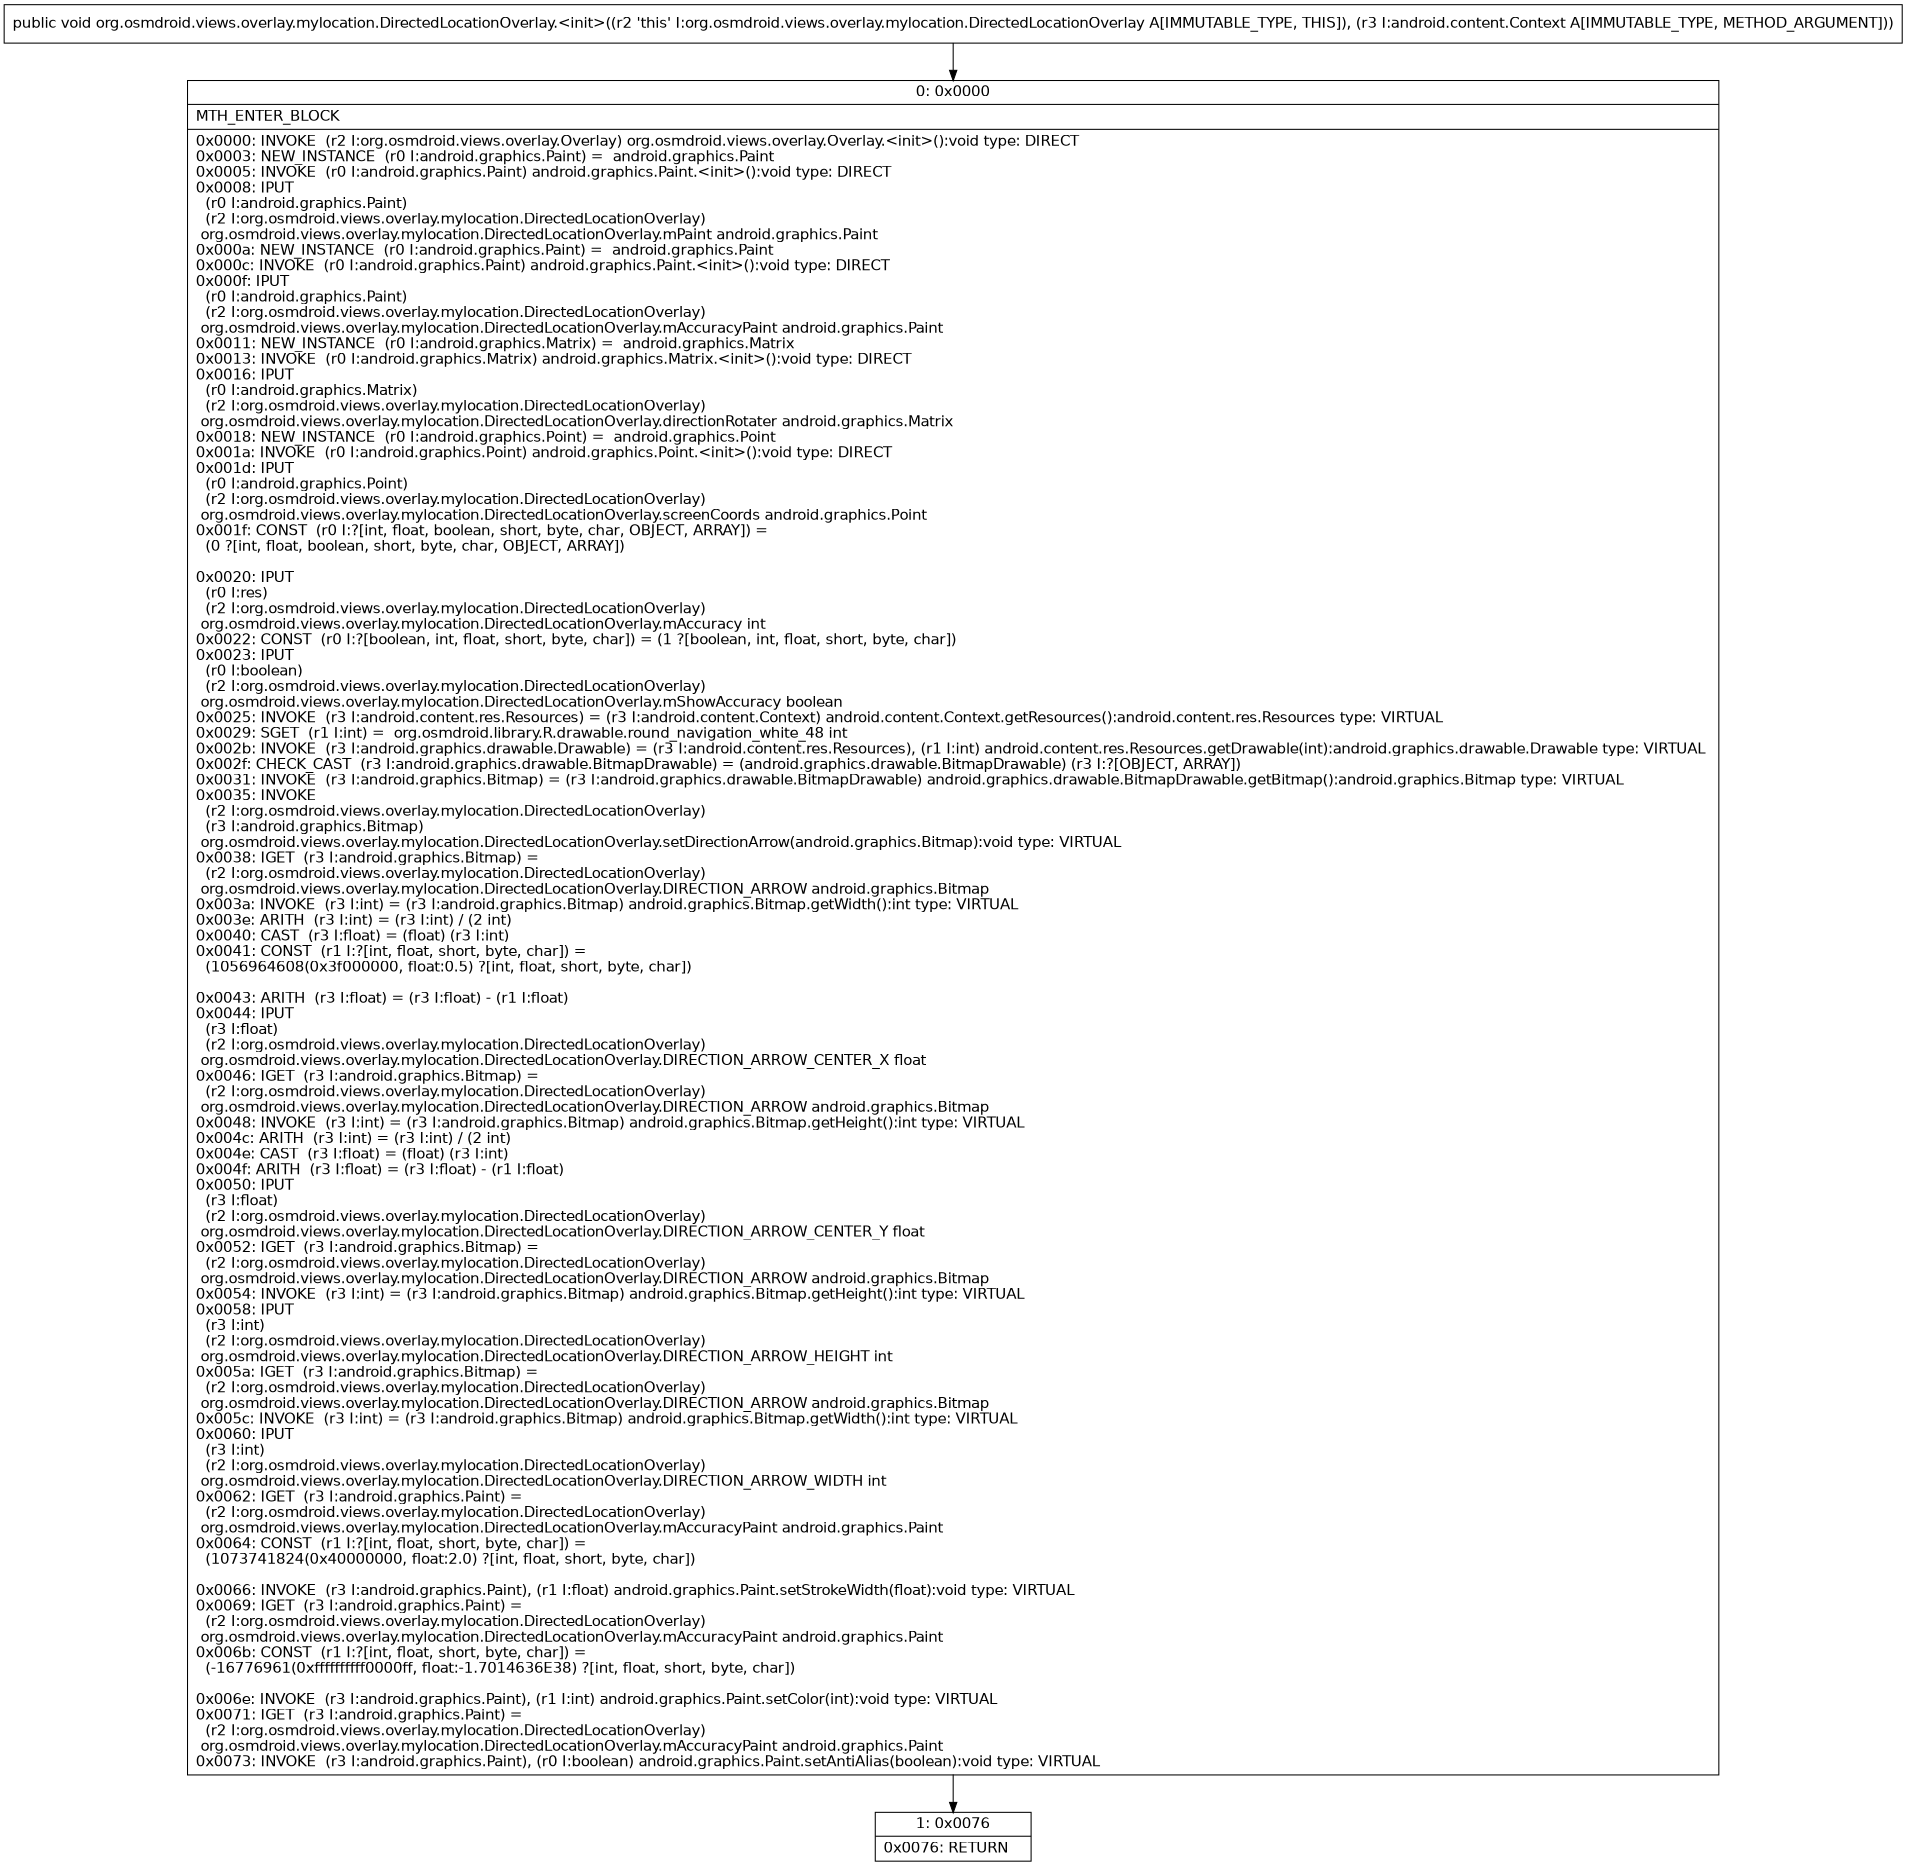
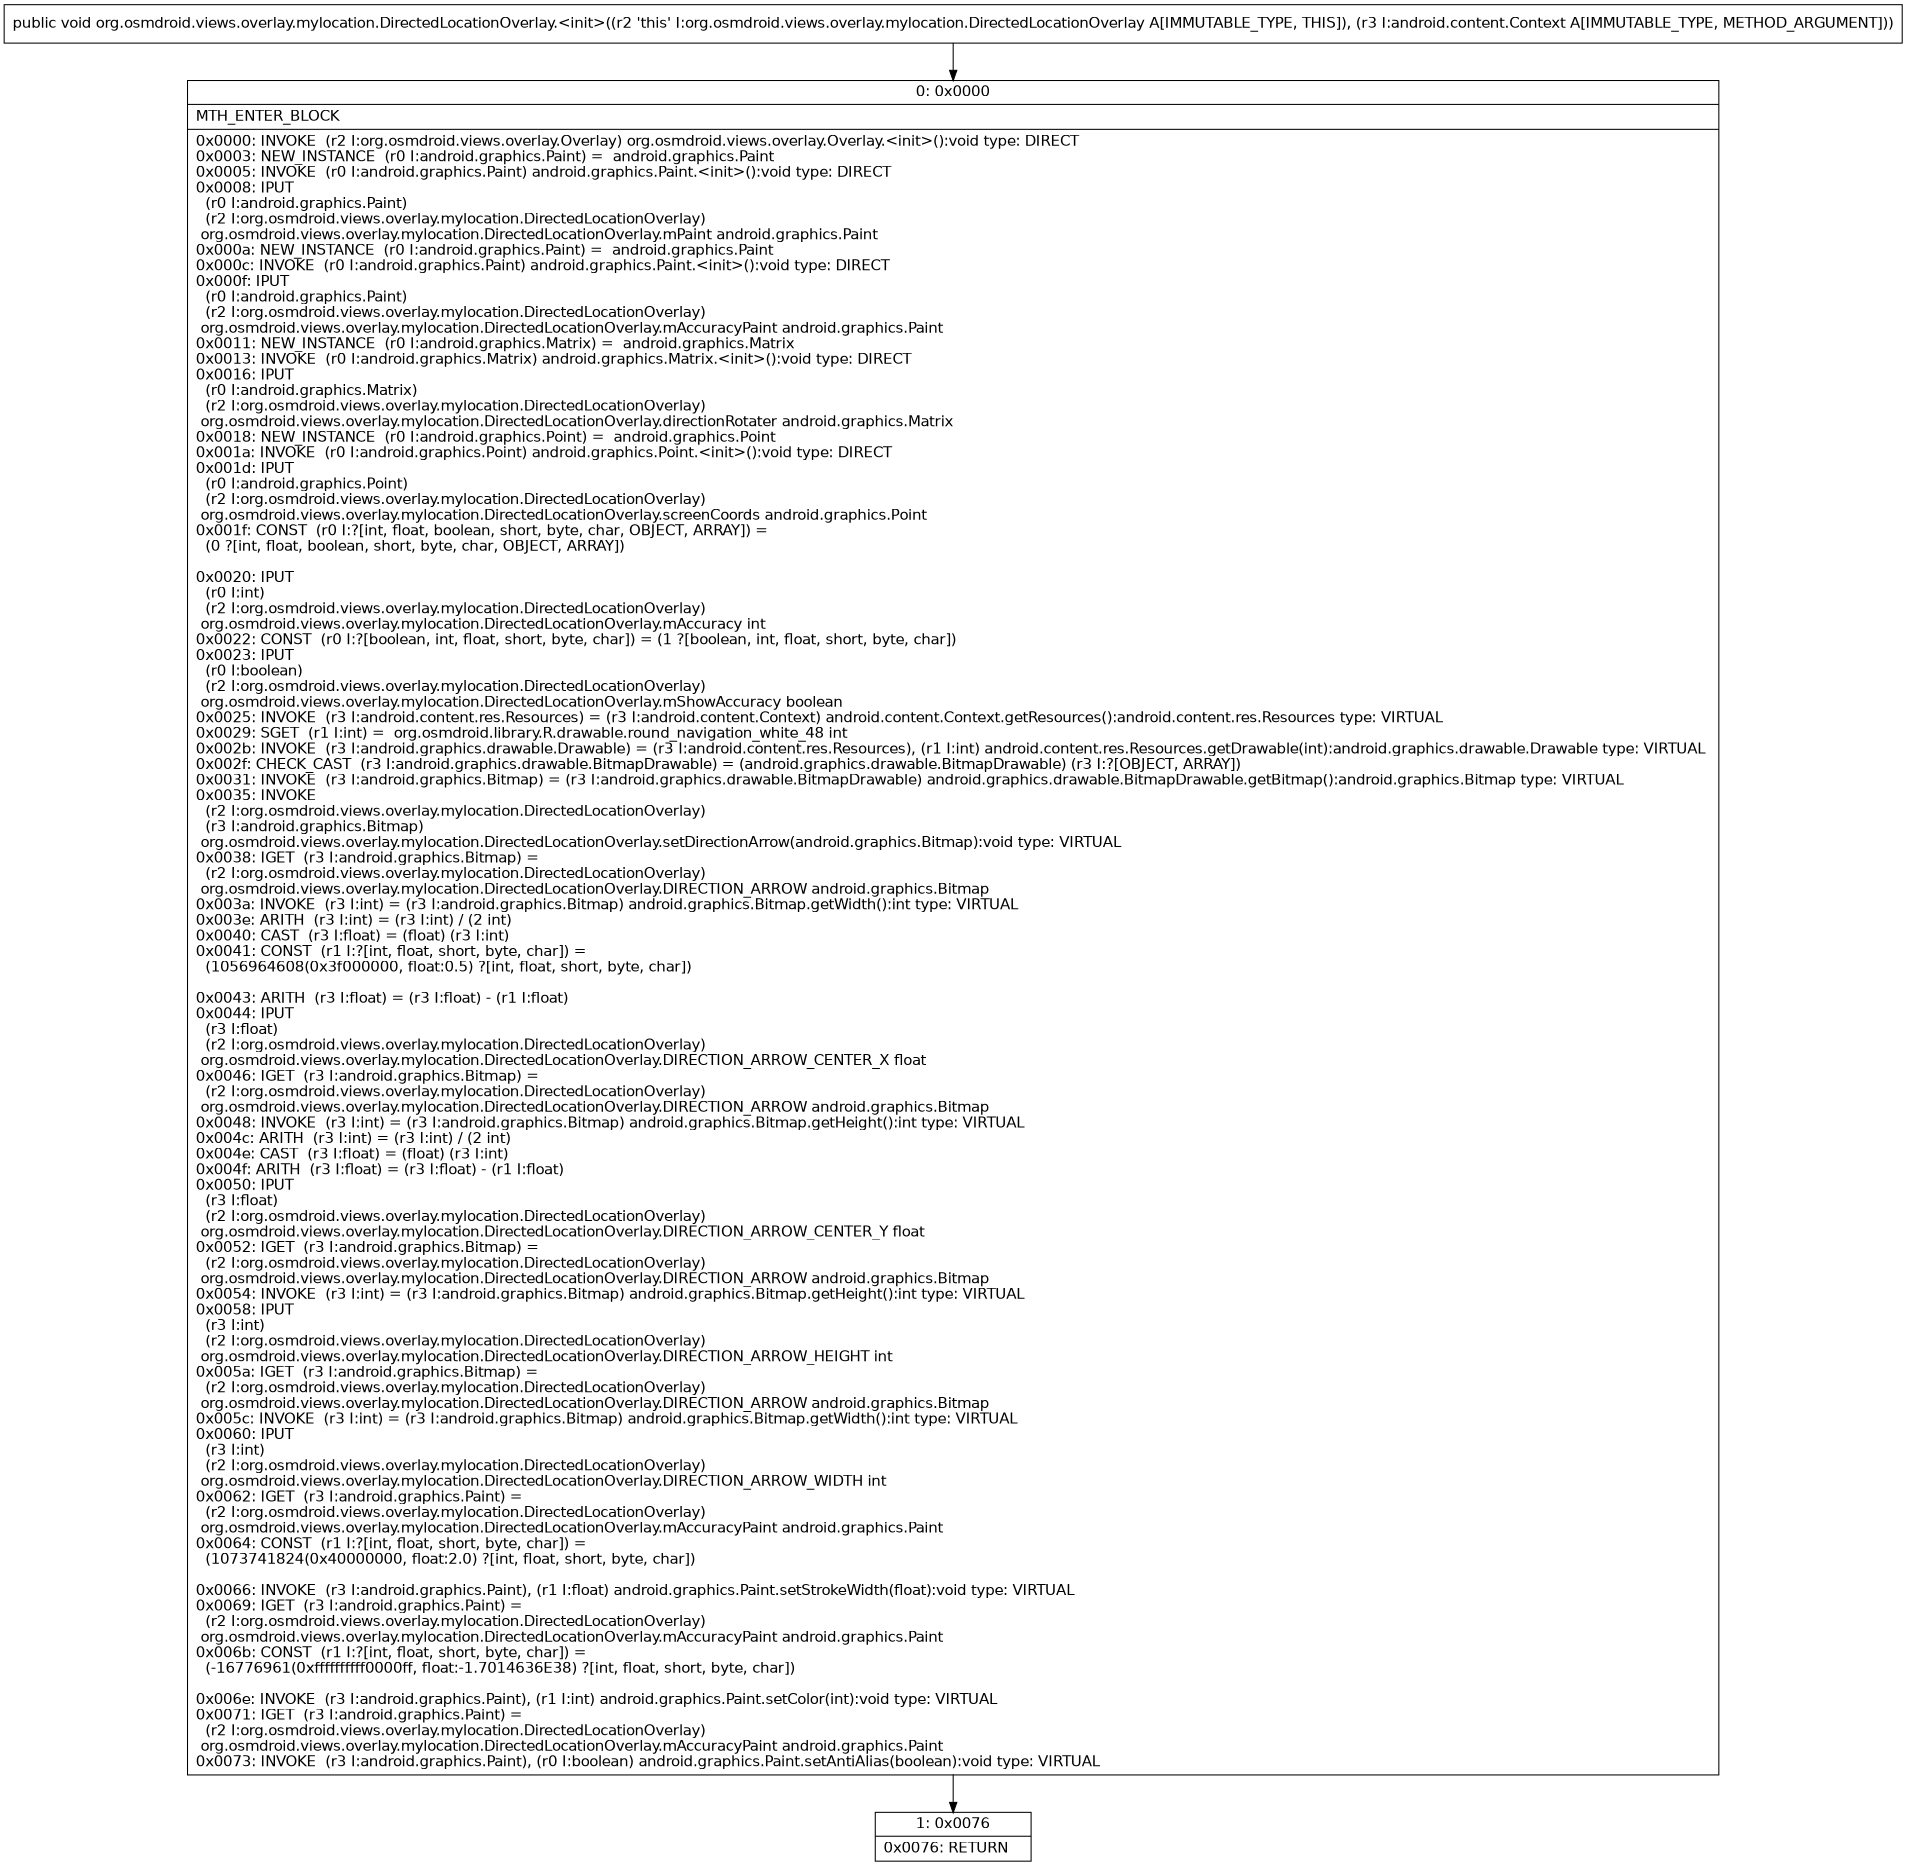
node "0: 0x0000": text "(r0 I:res)" -> "(r0 I:int)"
